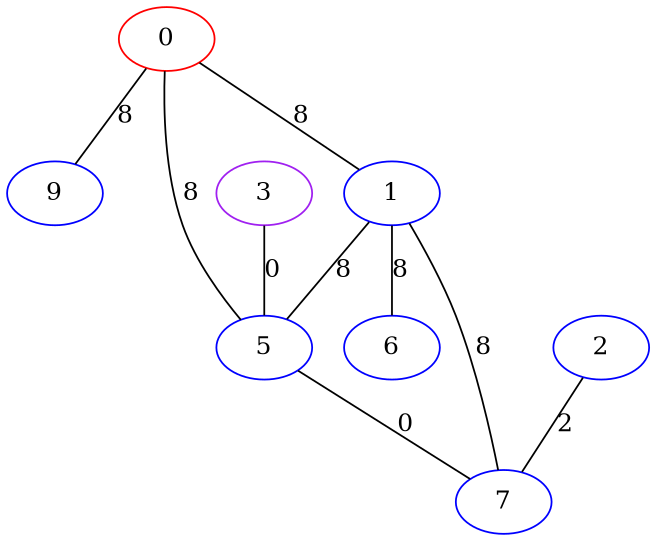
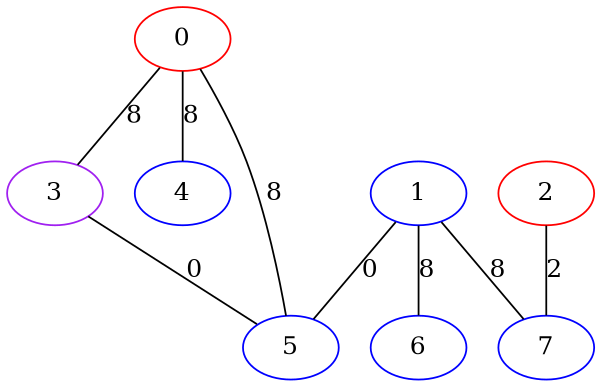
edge "0" -- "1": now "0" -- "3"
node "9": label "9" -> "4"
edge "1" -- "5": label "8" -> "0"
node "2": color blue -> red
edge "5" -- "7": removed, label "0"
